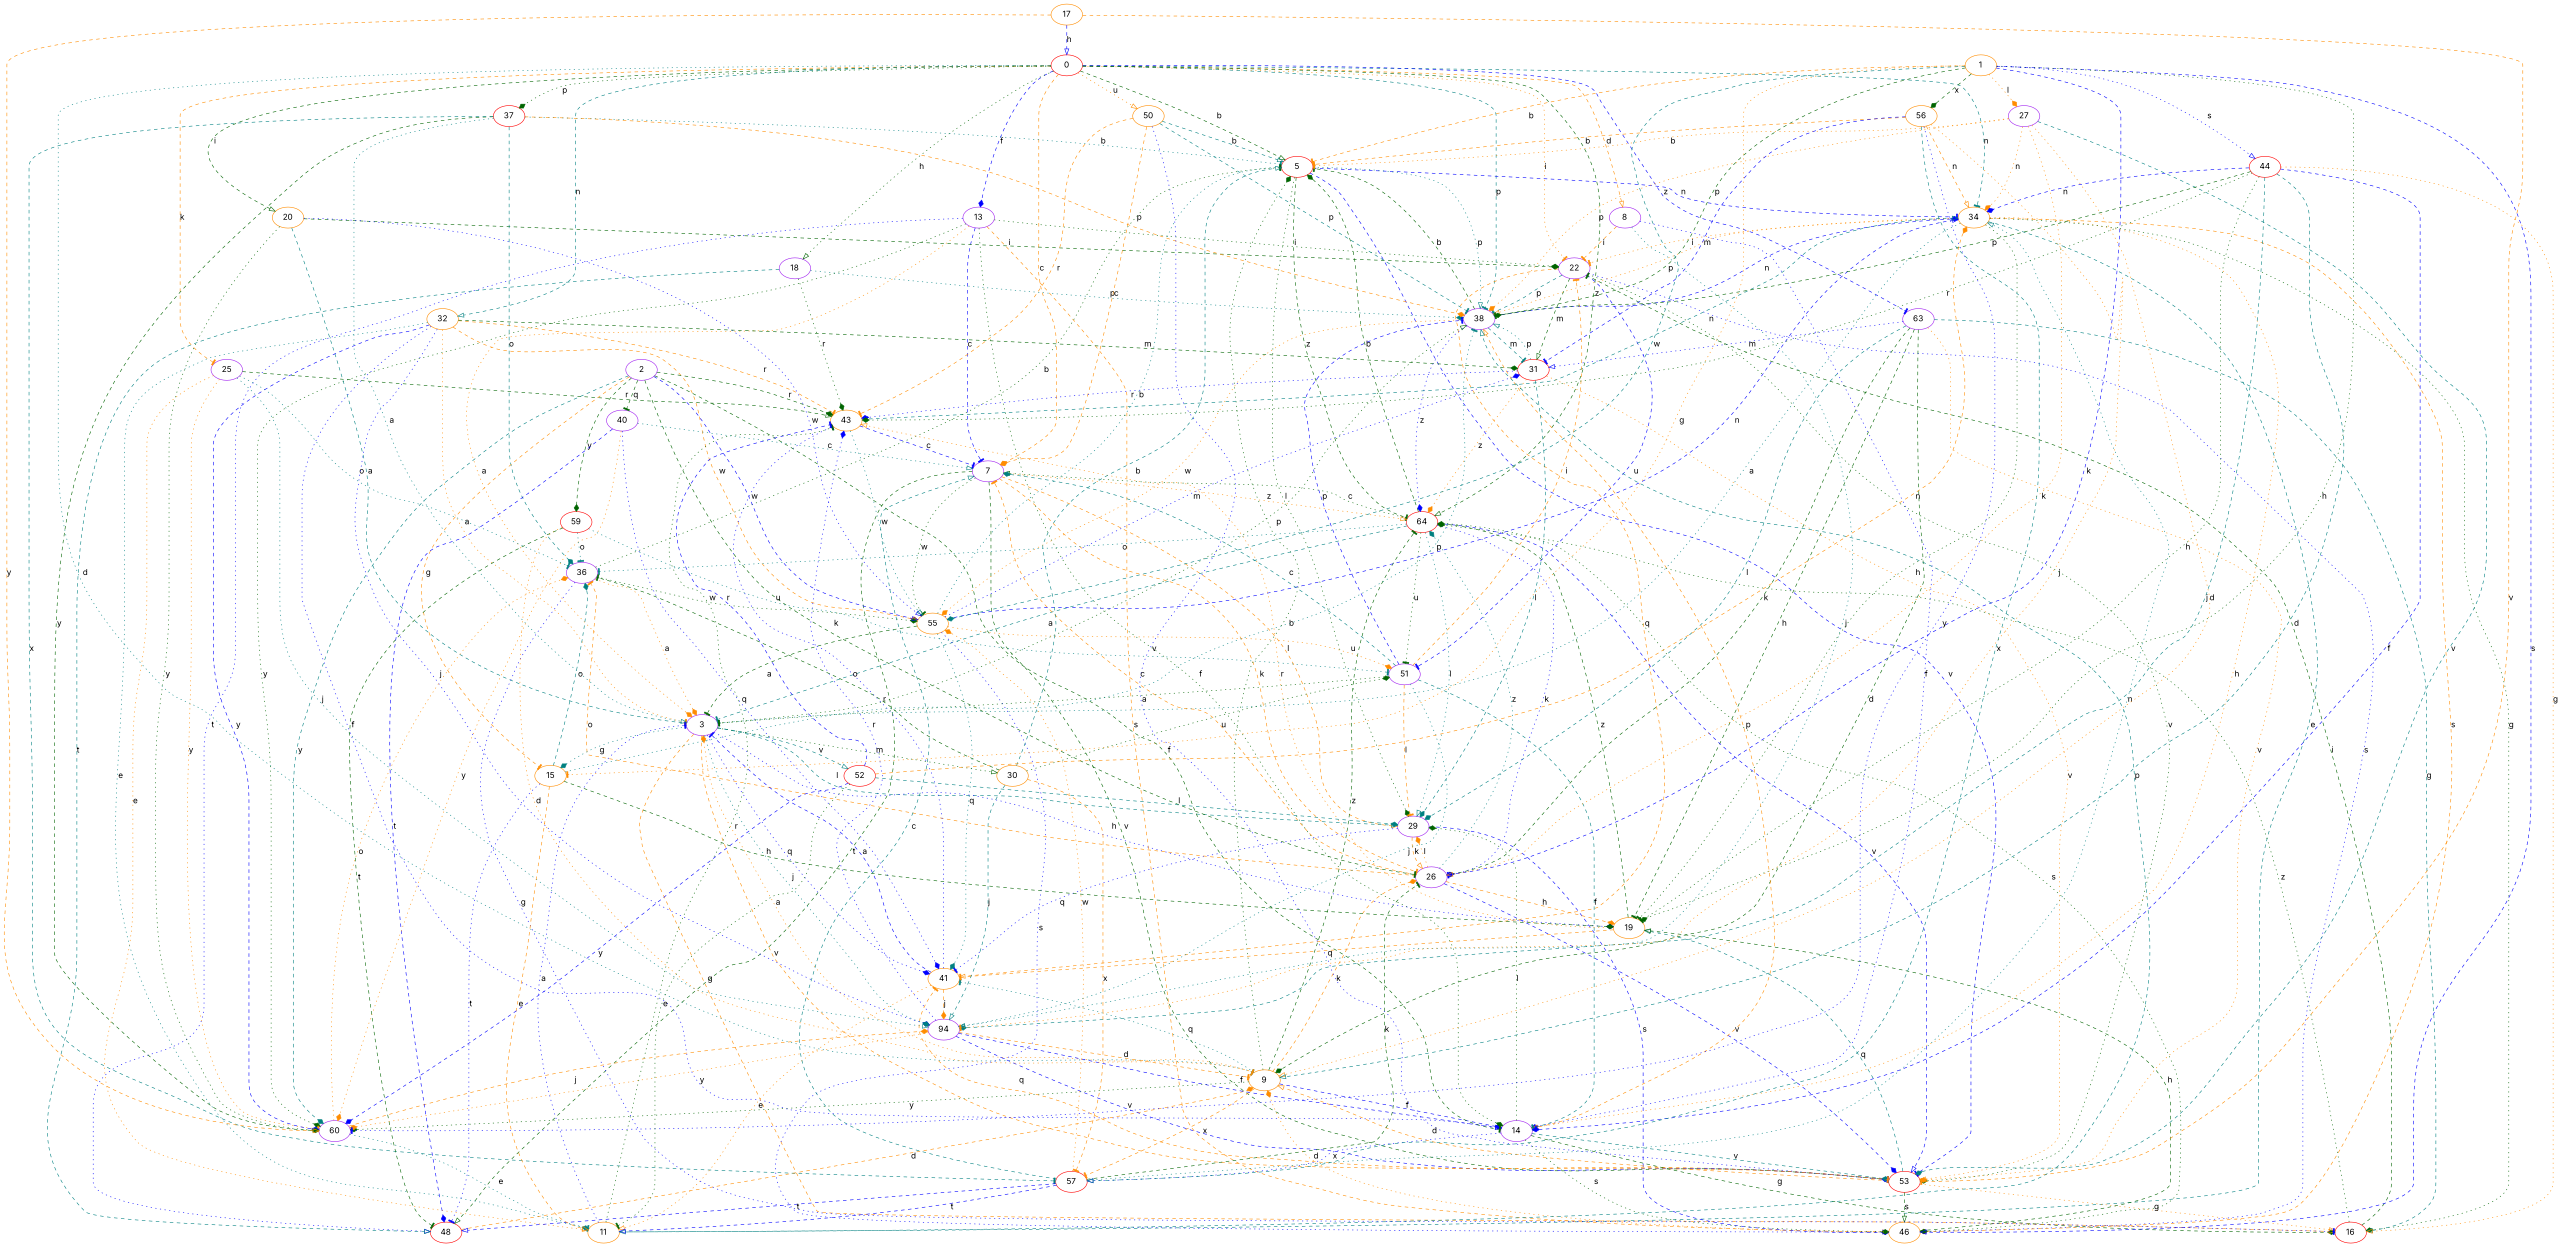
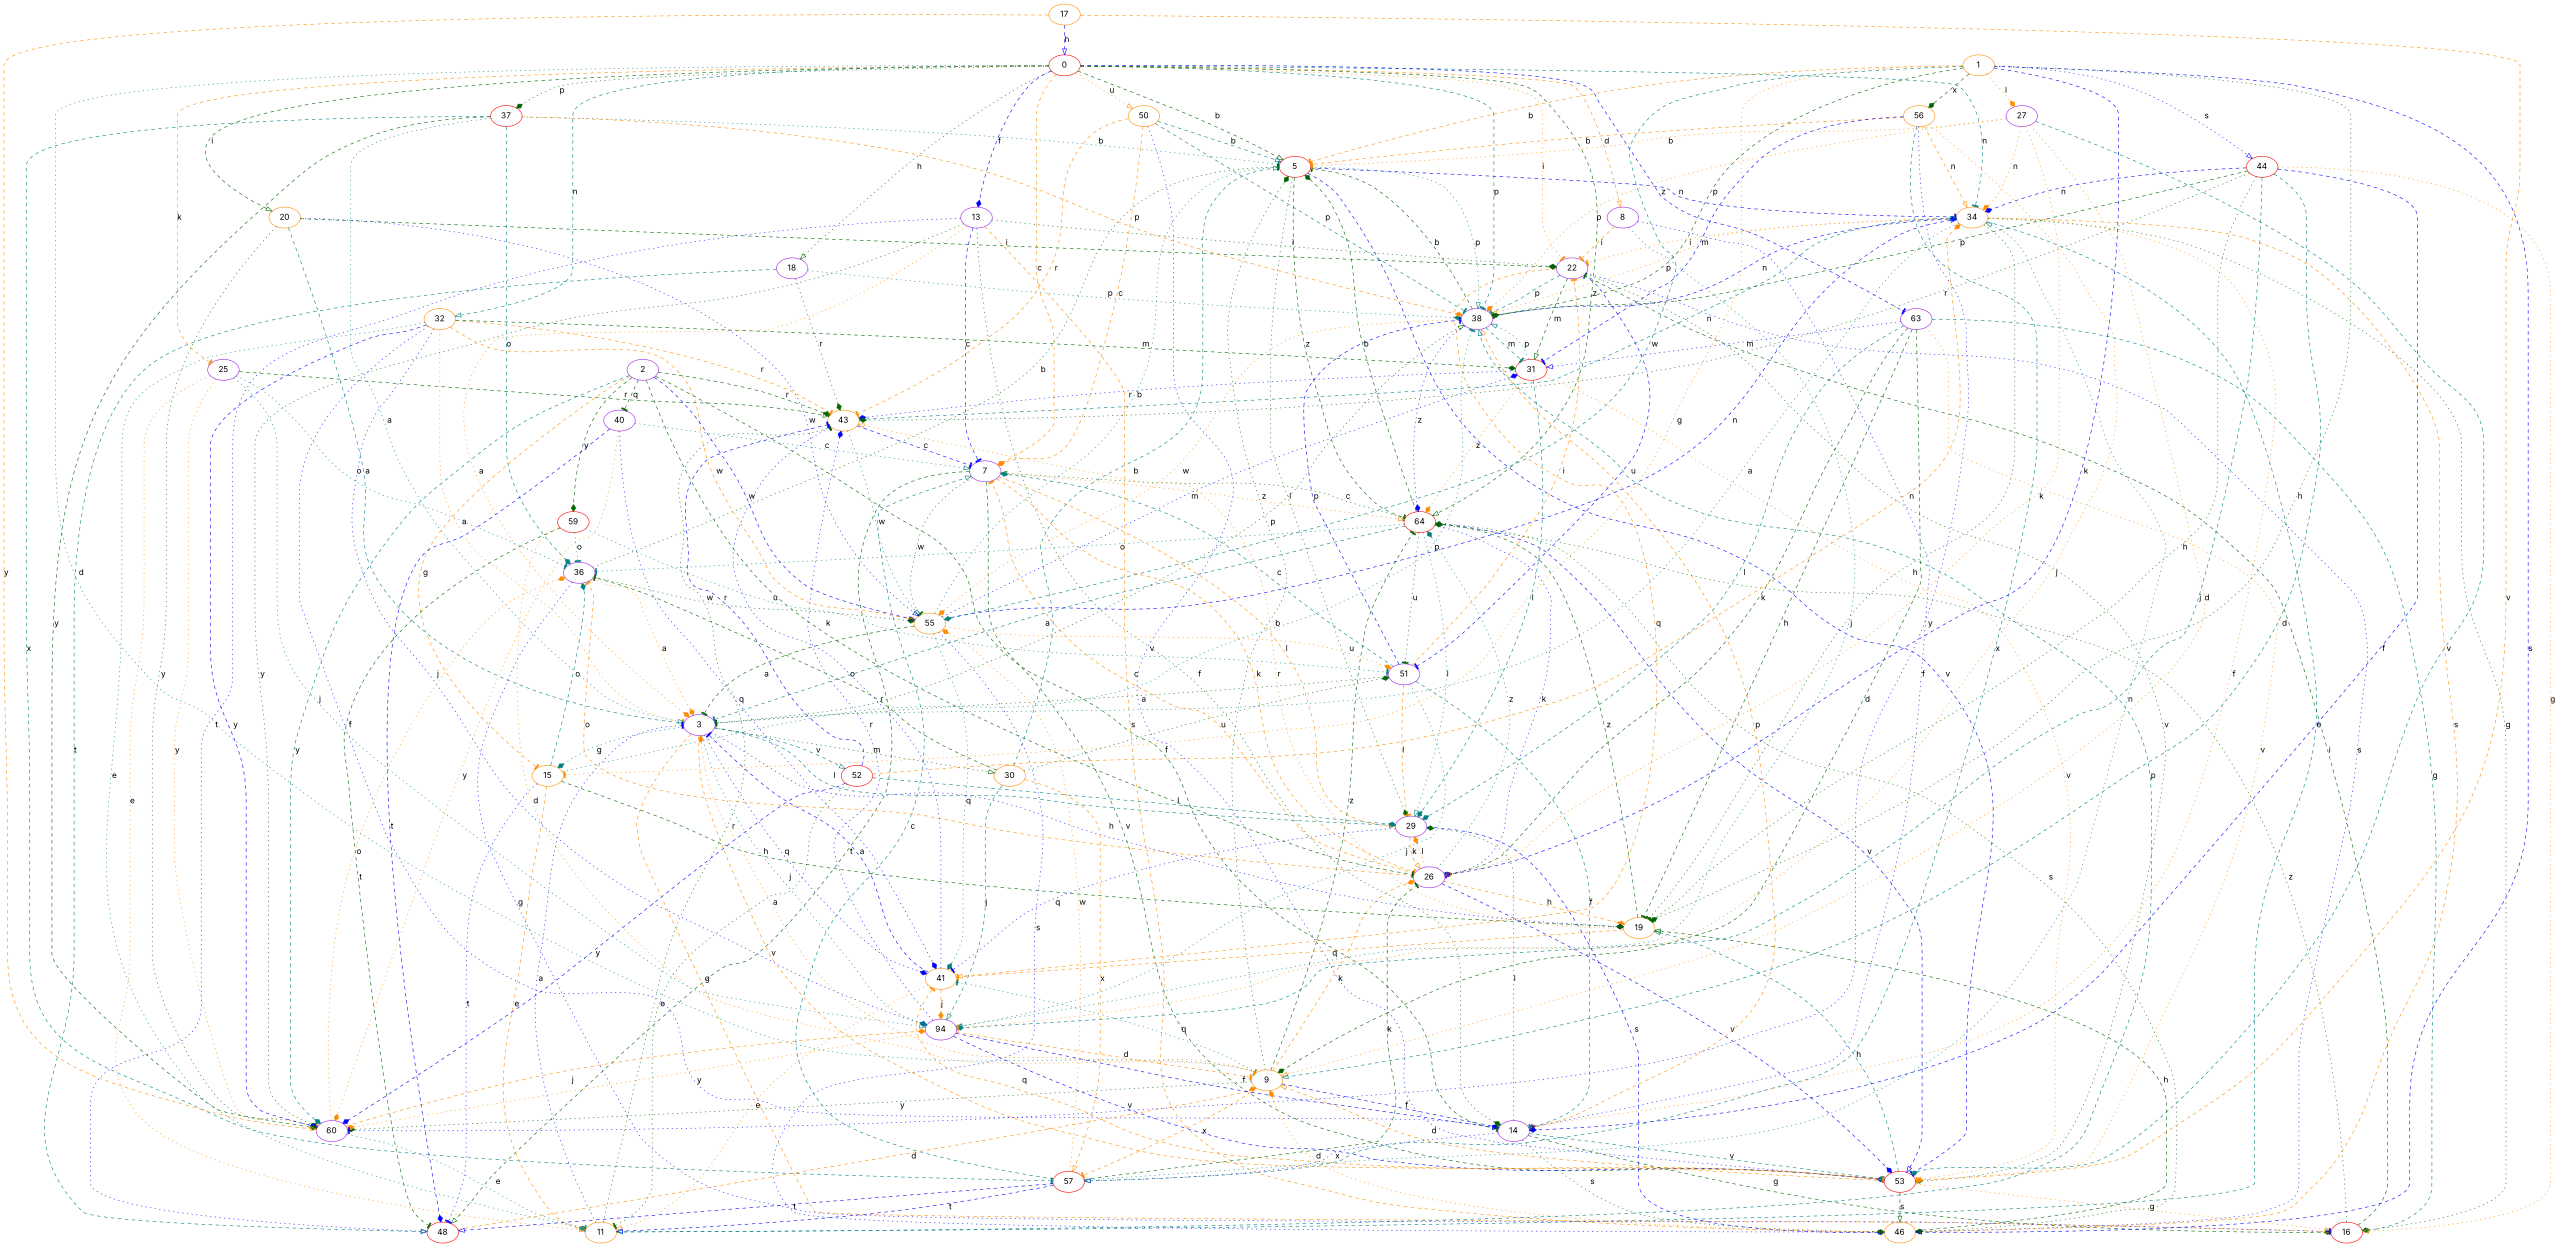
edge "34" -> "14": label "h" -> "f"
edge "30" -> "57": arrowhead tee -> onormal
edge "53" -> "19": label "q" -> "h"
